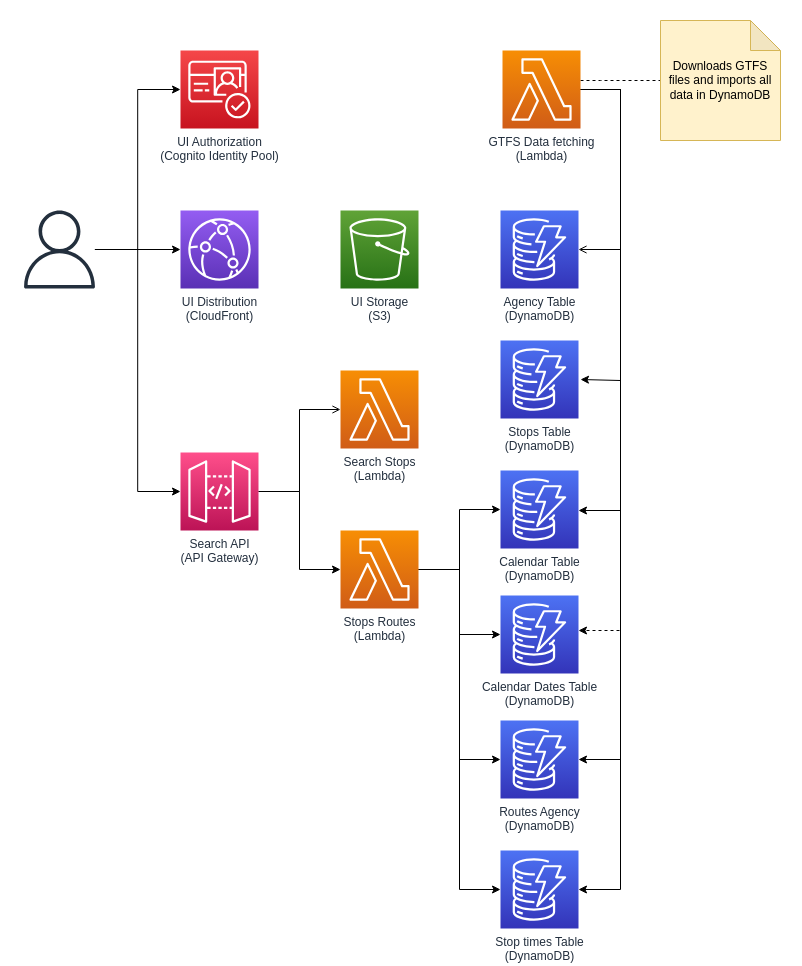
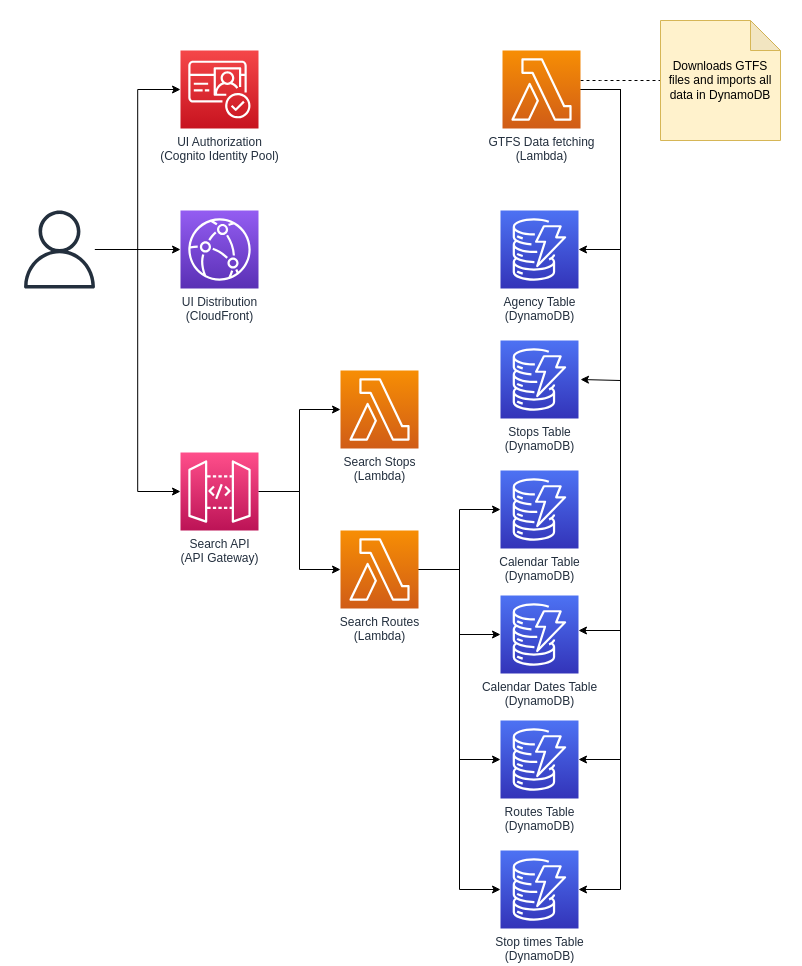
node "UI Storage (S3)": removed
edge "GTFS Data fetching (Lambda)" -> "Agency Table (DynamoDB)": arrowhead open -> classic
edge "Search API (API Gateway)" -> "Search Stops (Lambda)": arrowhead open -> classic
edge "GTFS Data fetching (Lambda)" -> "Calendar Table (DynamoDB)": removed
node "Stops Routes (Lambda)": label "Stops Routes (Lambda)" -> "Search Routes (Lambda)"
edge "GTFS Data fetching (Lambda)" -> "Calendar Dates Table (DynamoDB)": style dashed -> solid
node "Routes Agency (DynamoDB)": label "Routes Agency (DynamoDB)" -> "Routes Table (DynamoDB)"
